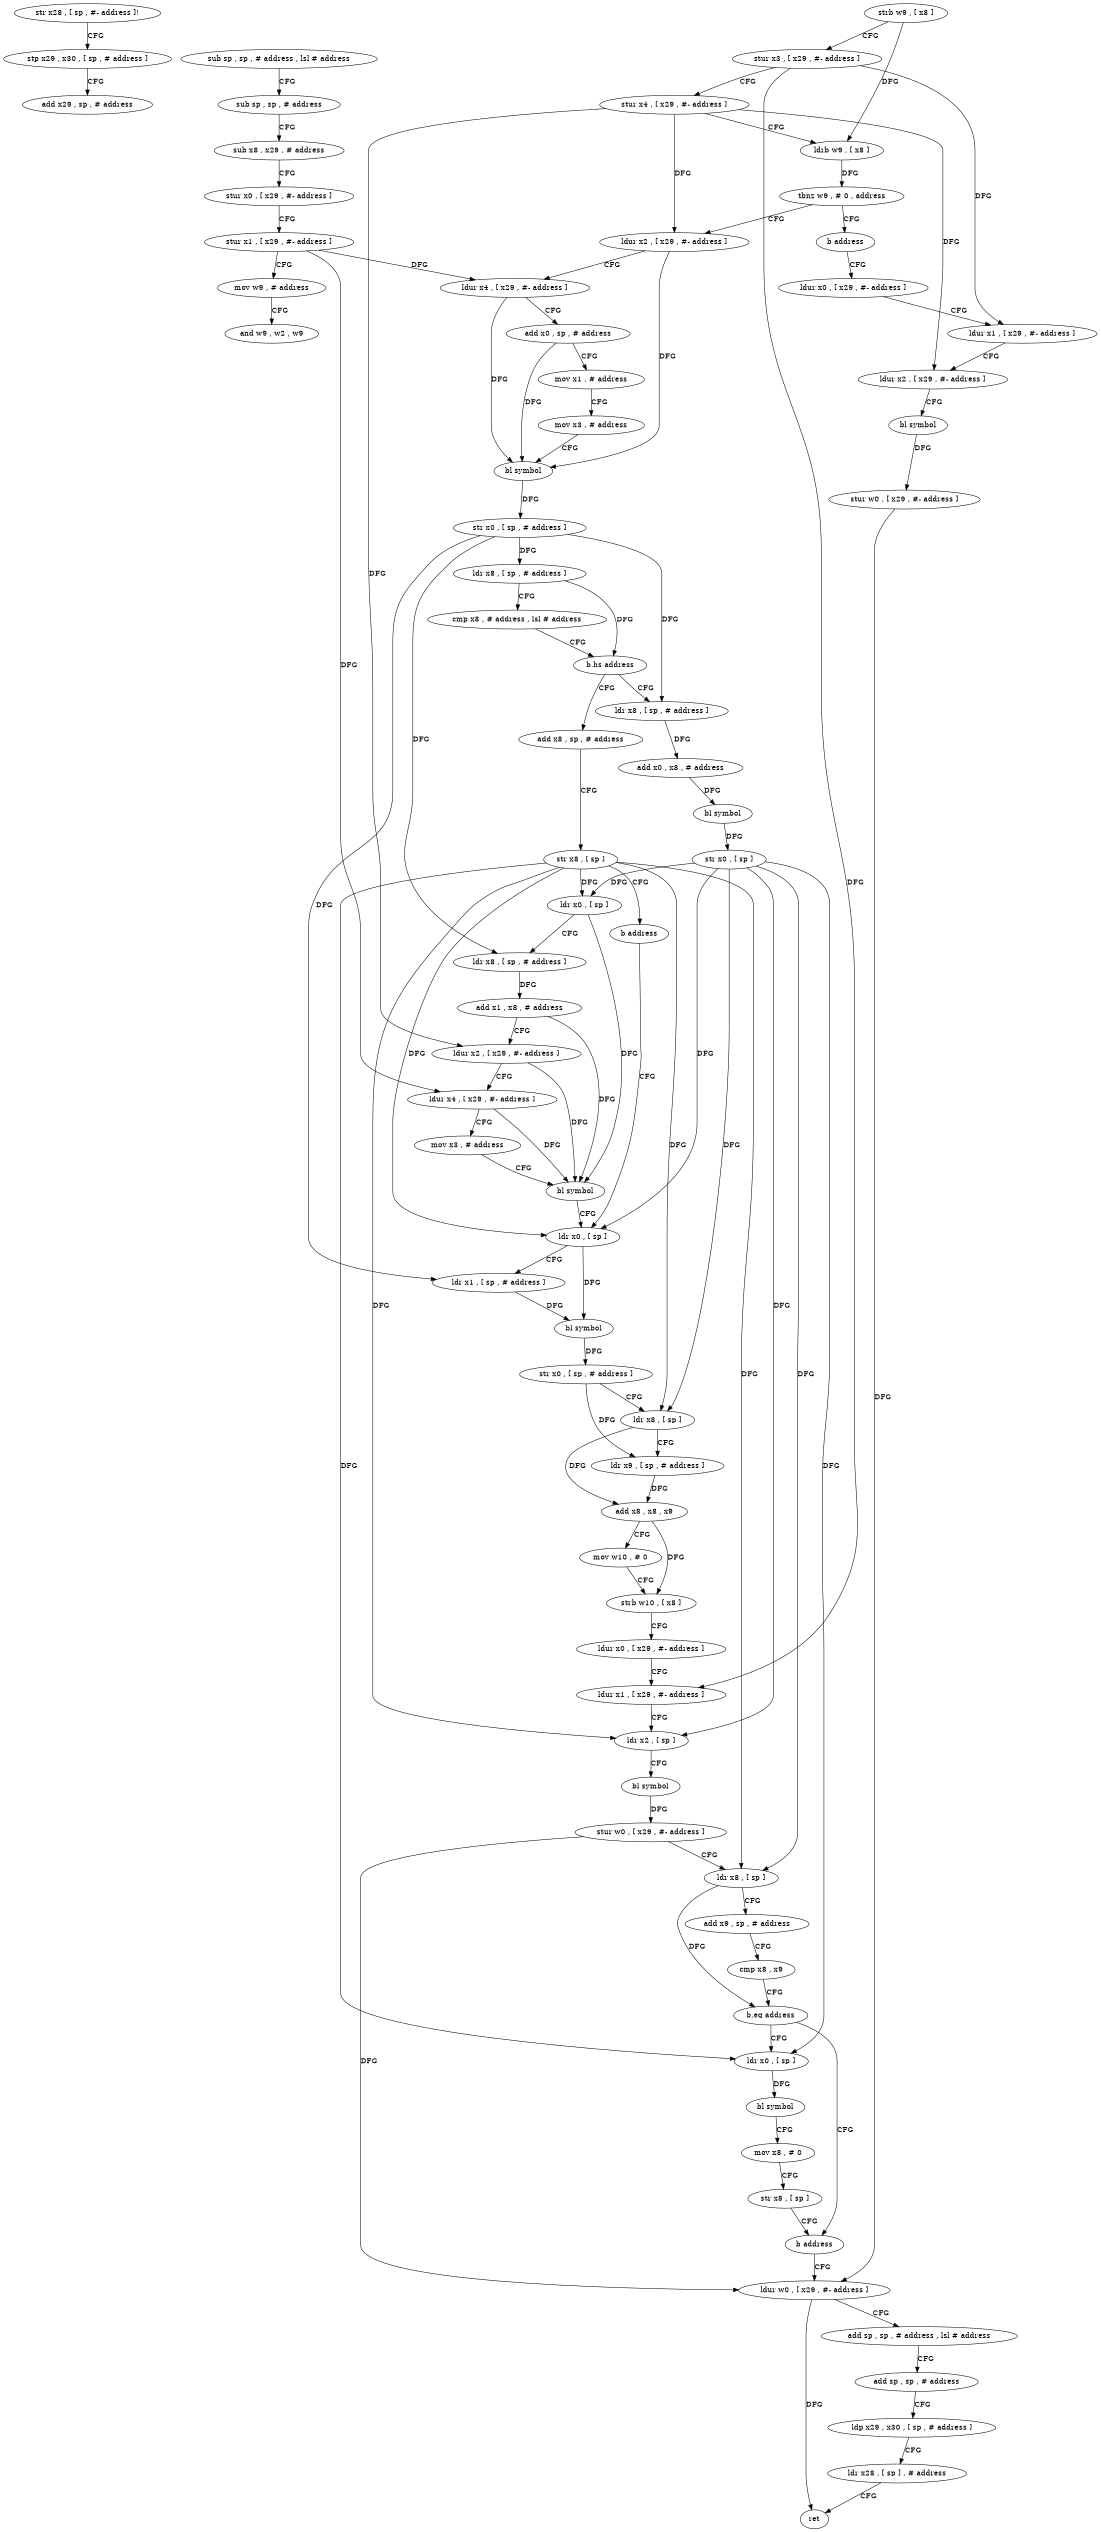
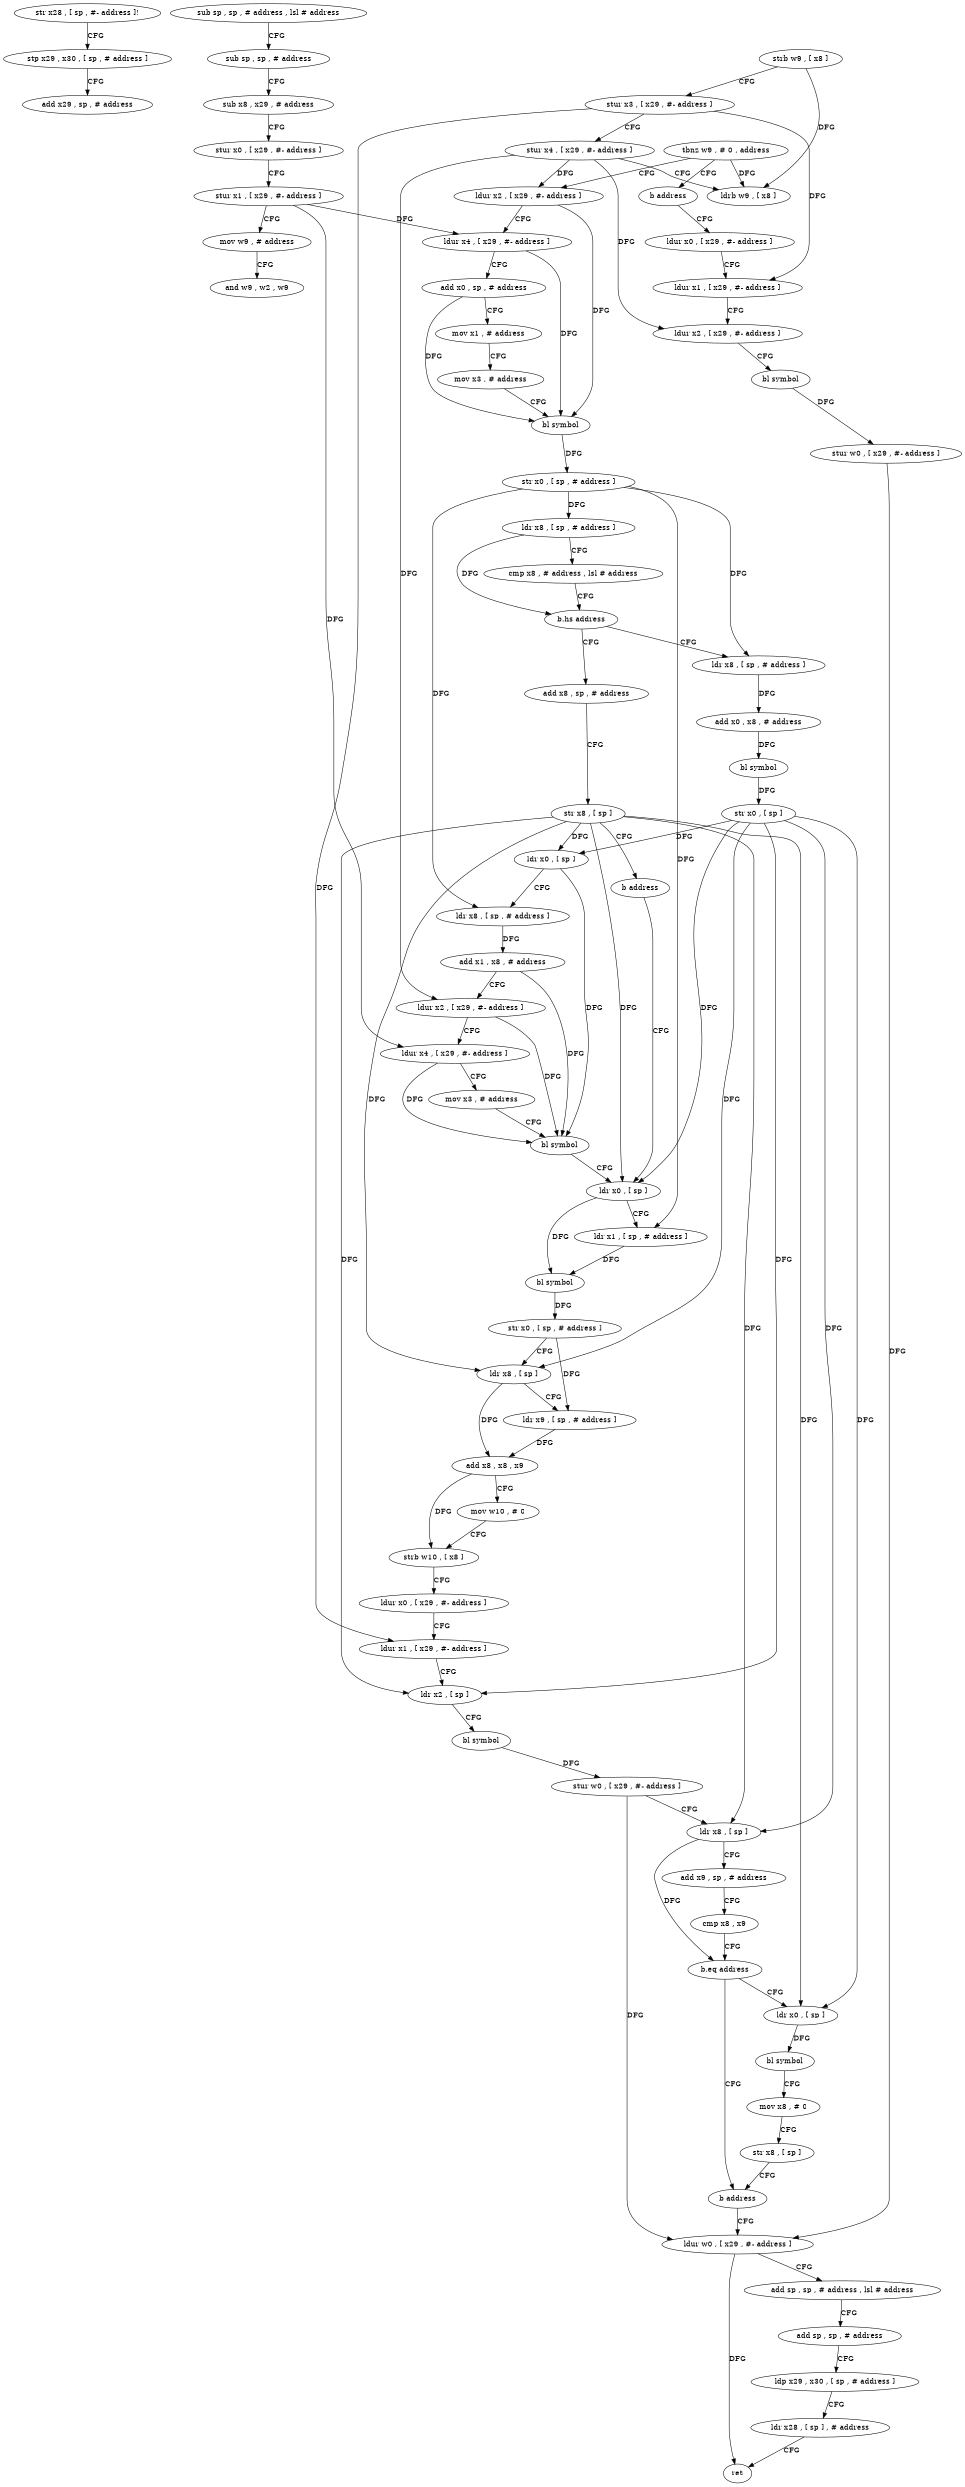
edge "ldrb w9 , [ x8 ]" -> "tbnz w9 , # 0 , address": reversed
